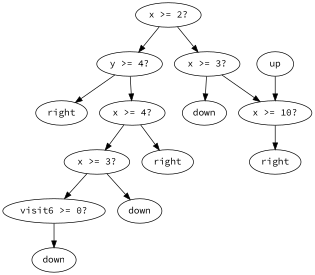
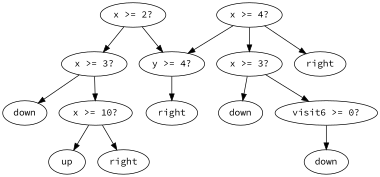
edge "y >= 4?" -> "x >= 4?": reversed
edge "up" -> "x >= 10?": reversed
